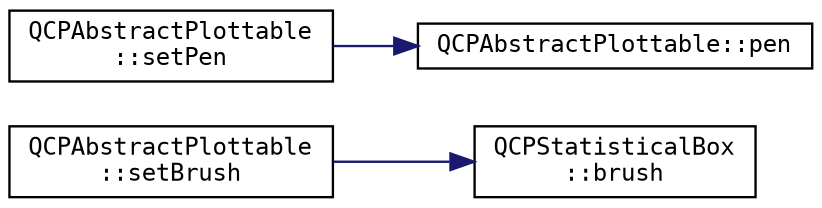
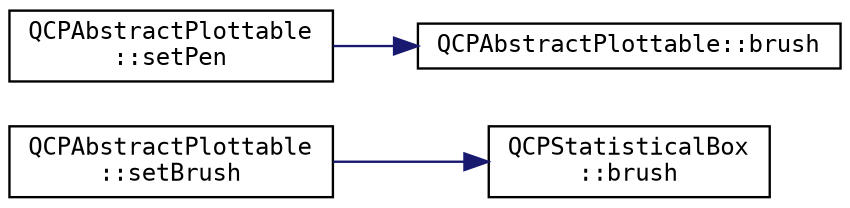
node "QCPAbstractPlottable::pen": label "QCPAbstractPlottable::pen" -> "QCPAbstractPlottable::brush"
